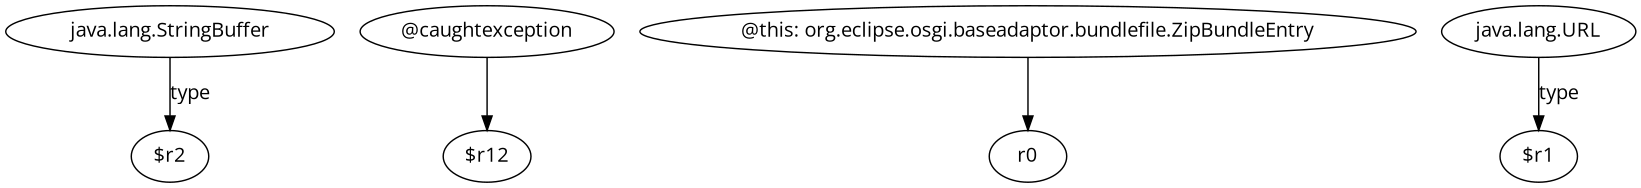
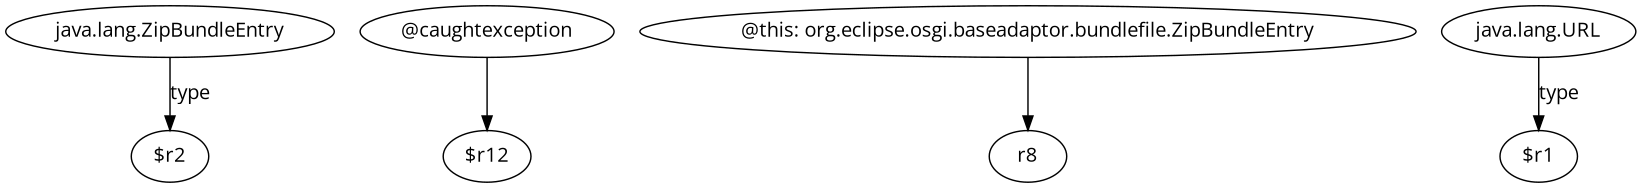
node "java.lang.StringBuffer": label "java.lang.StringBuffer" -> "java.lang.ZipBundleEntry"
node "r0": label "r0" -> "r8"
